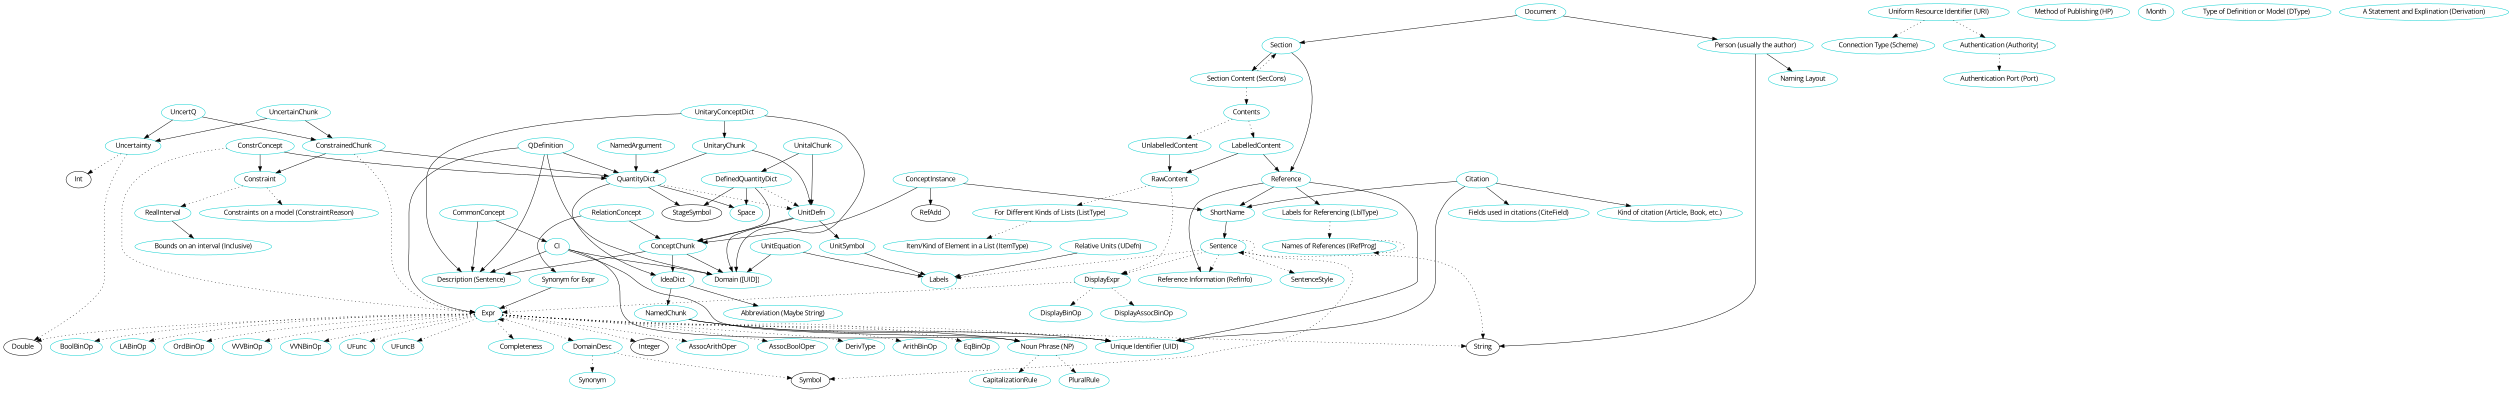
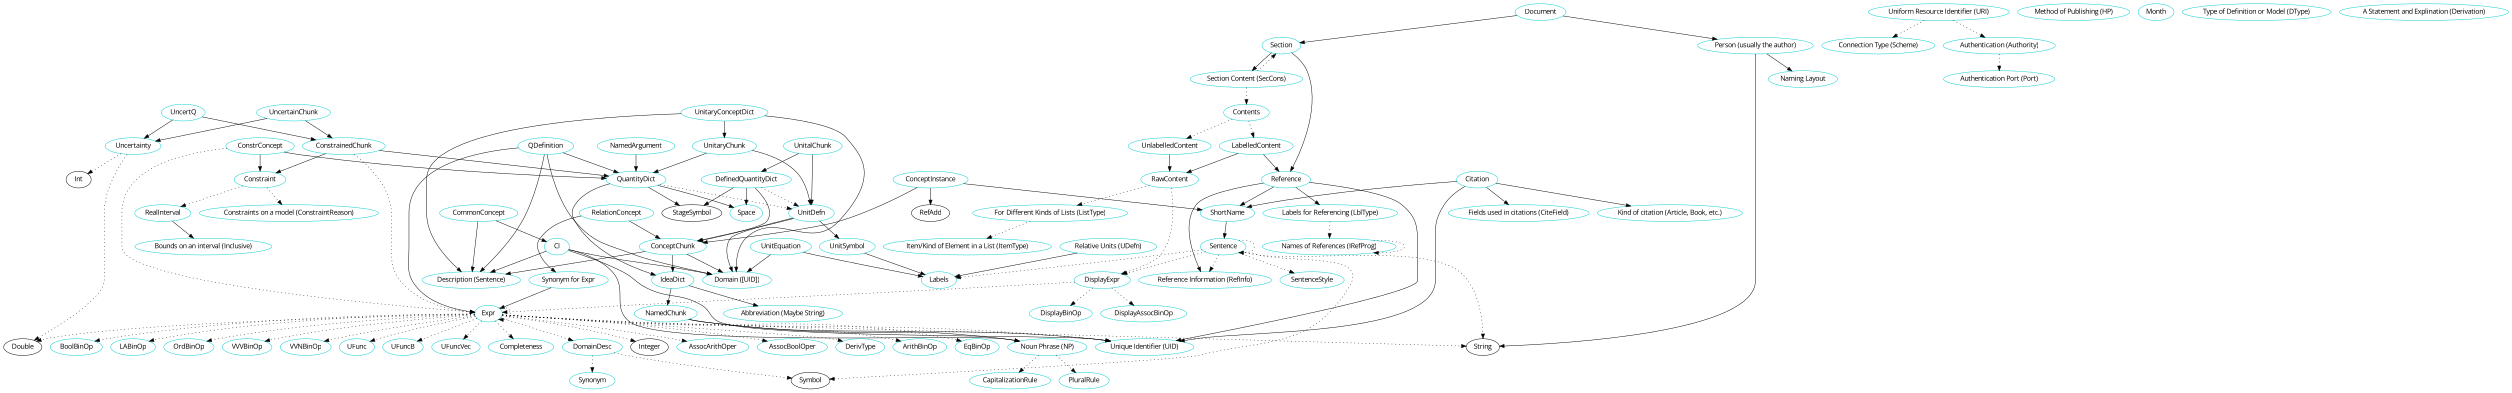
node "UFuncVec": added
